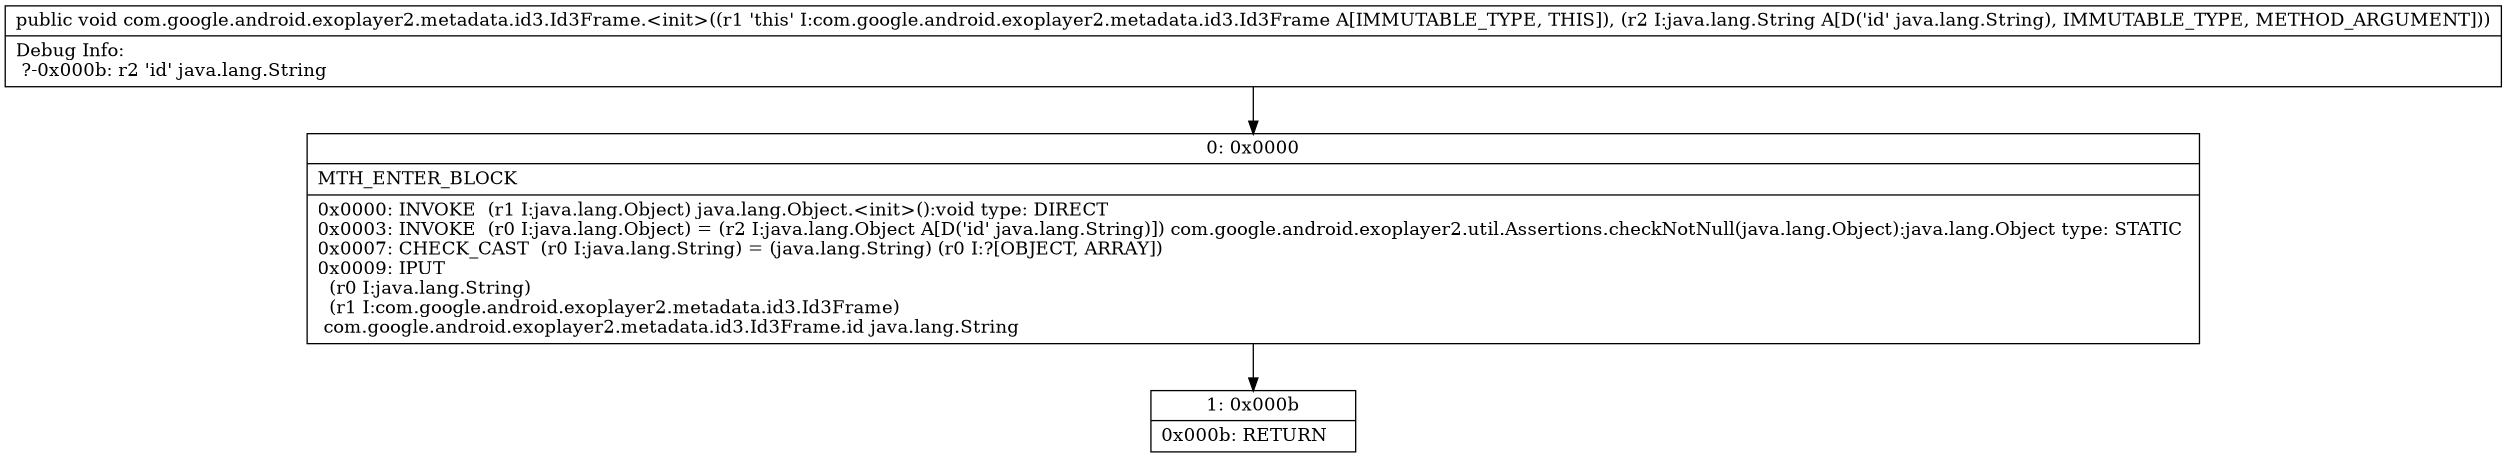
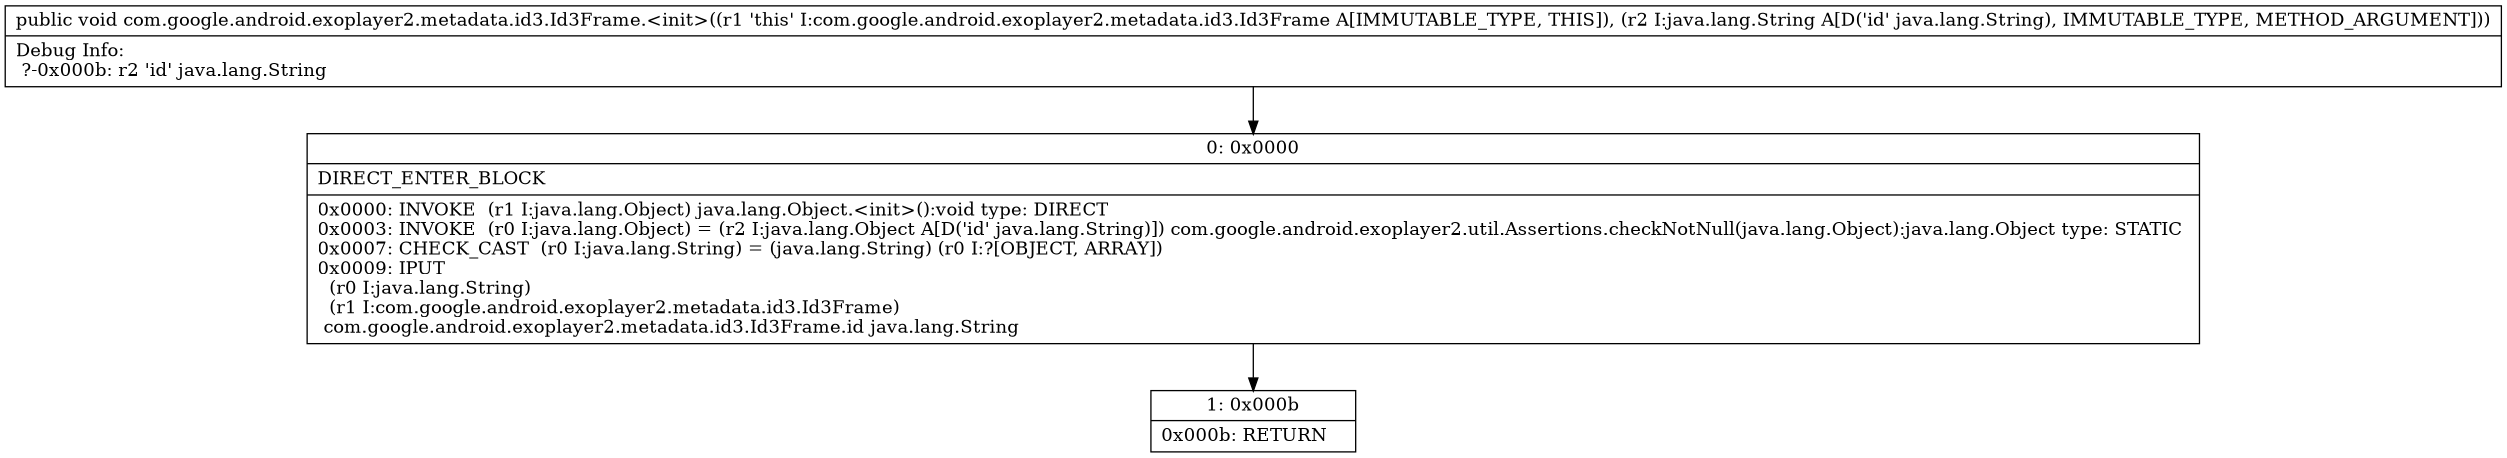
node "0: 0x0000": text "MTH_ENTER_BLOCK" -> "DIRECT_ENTER_BLOCK"
